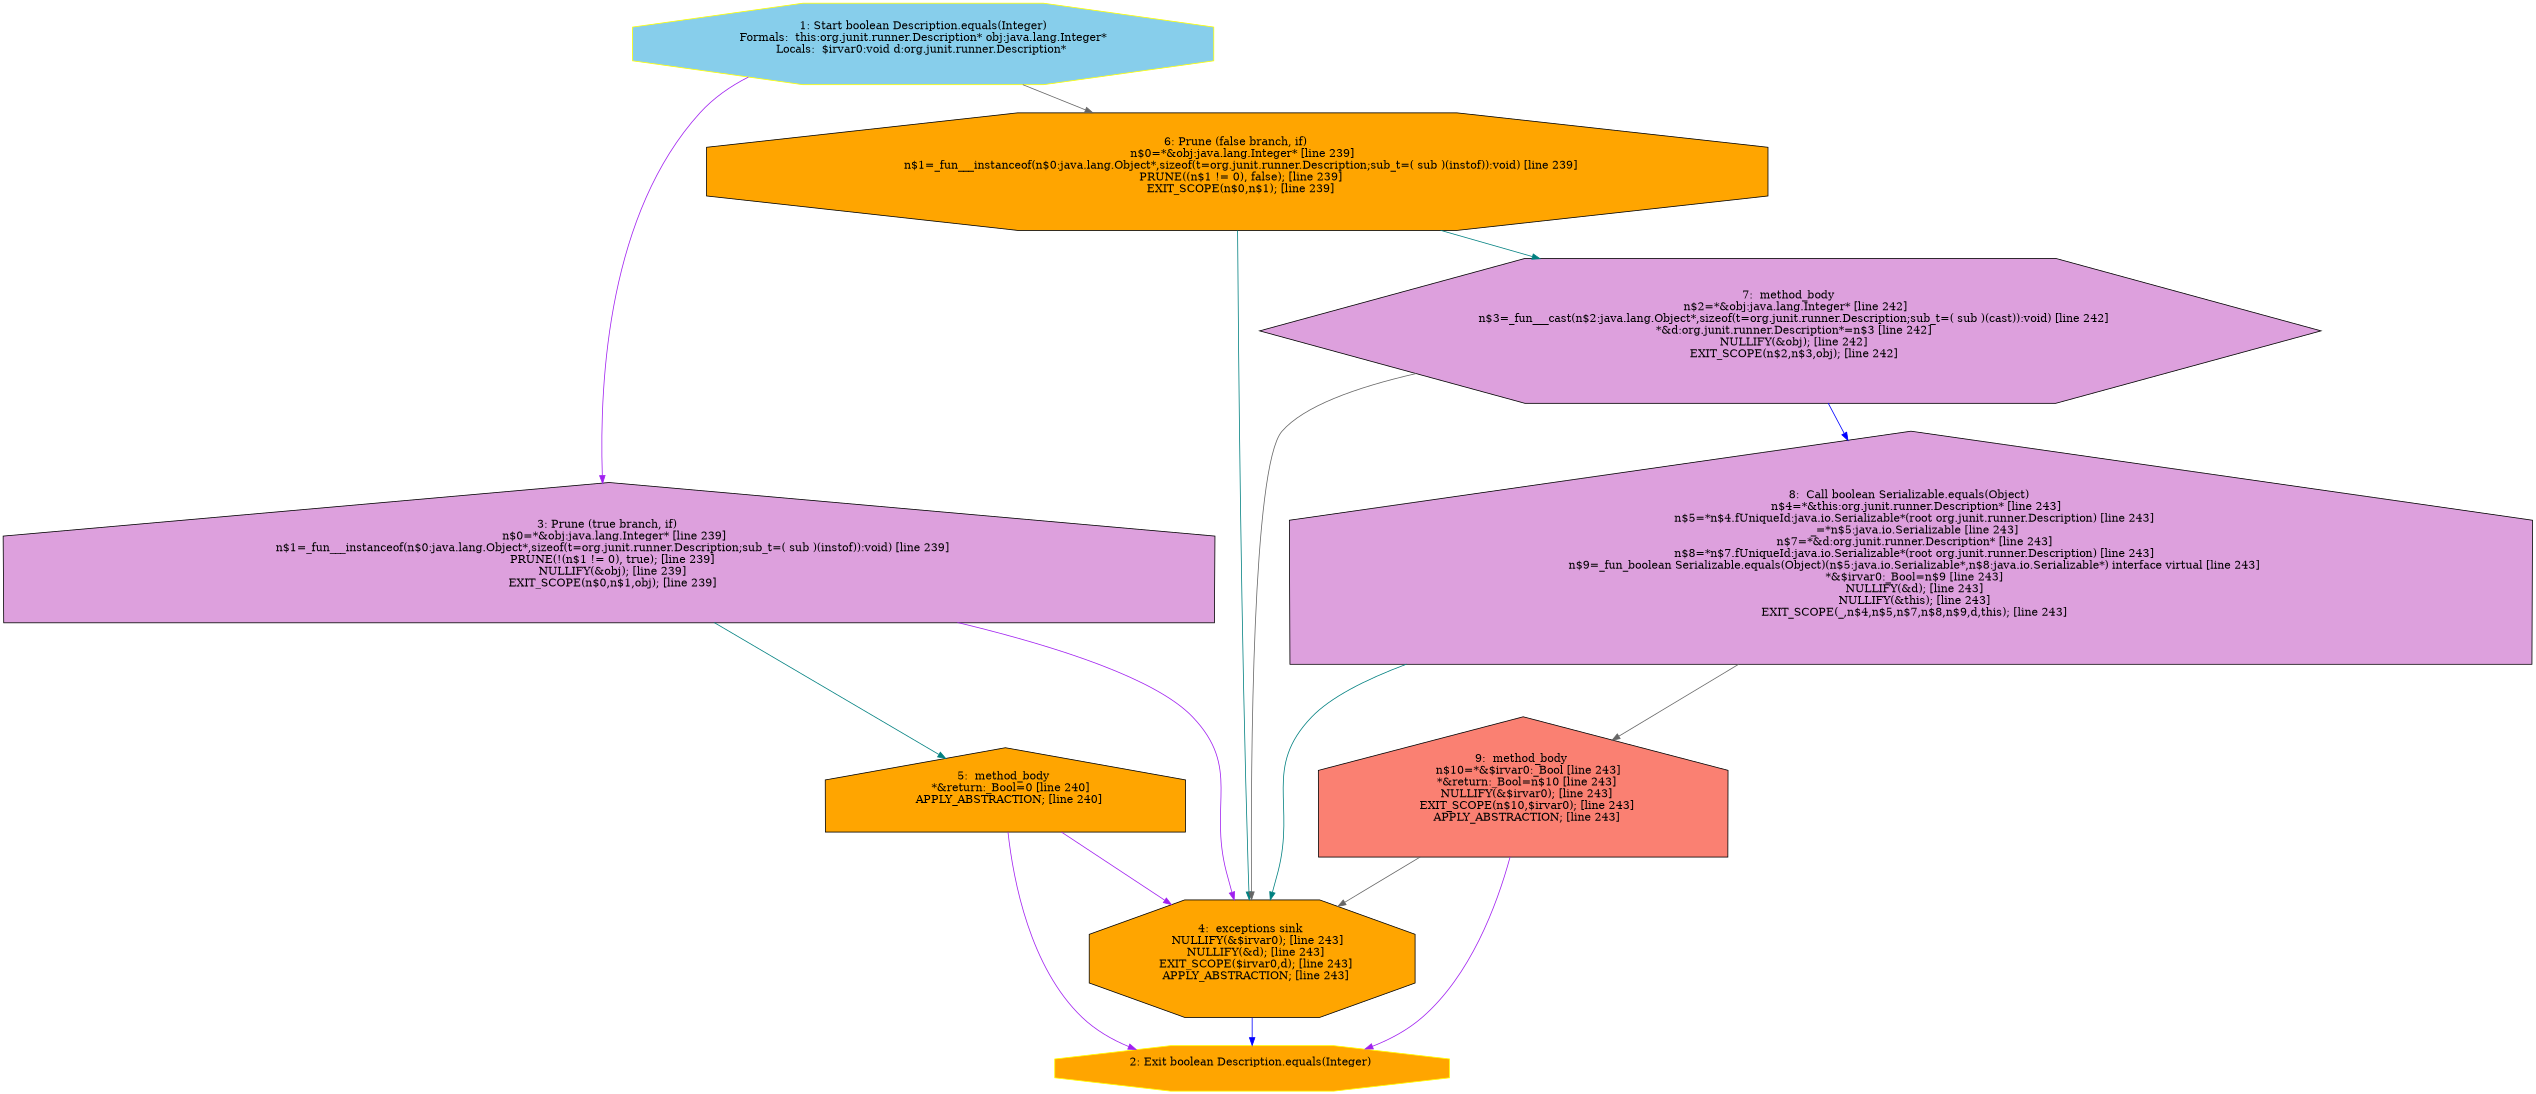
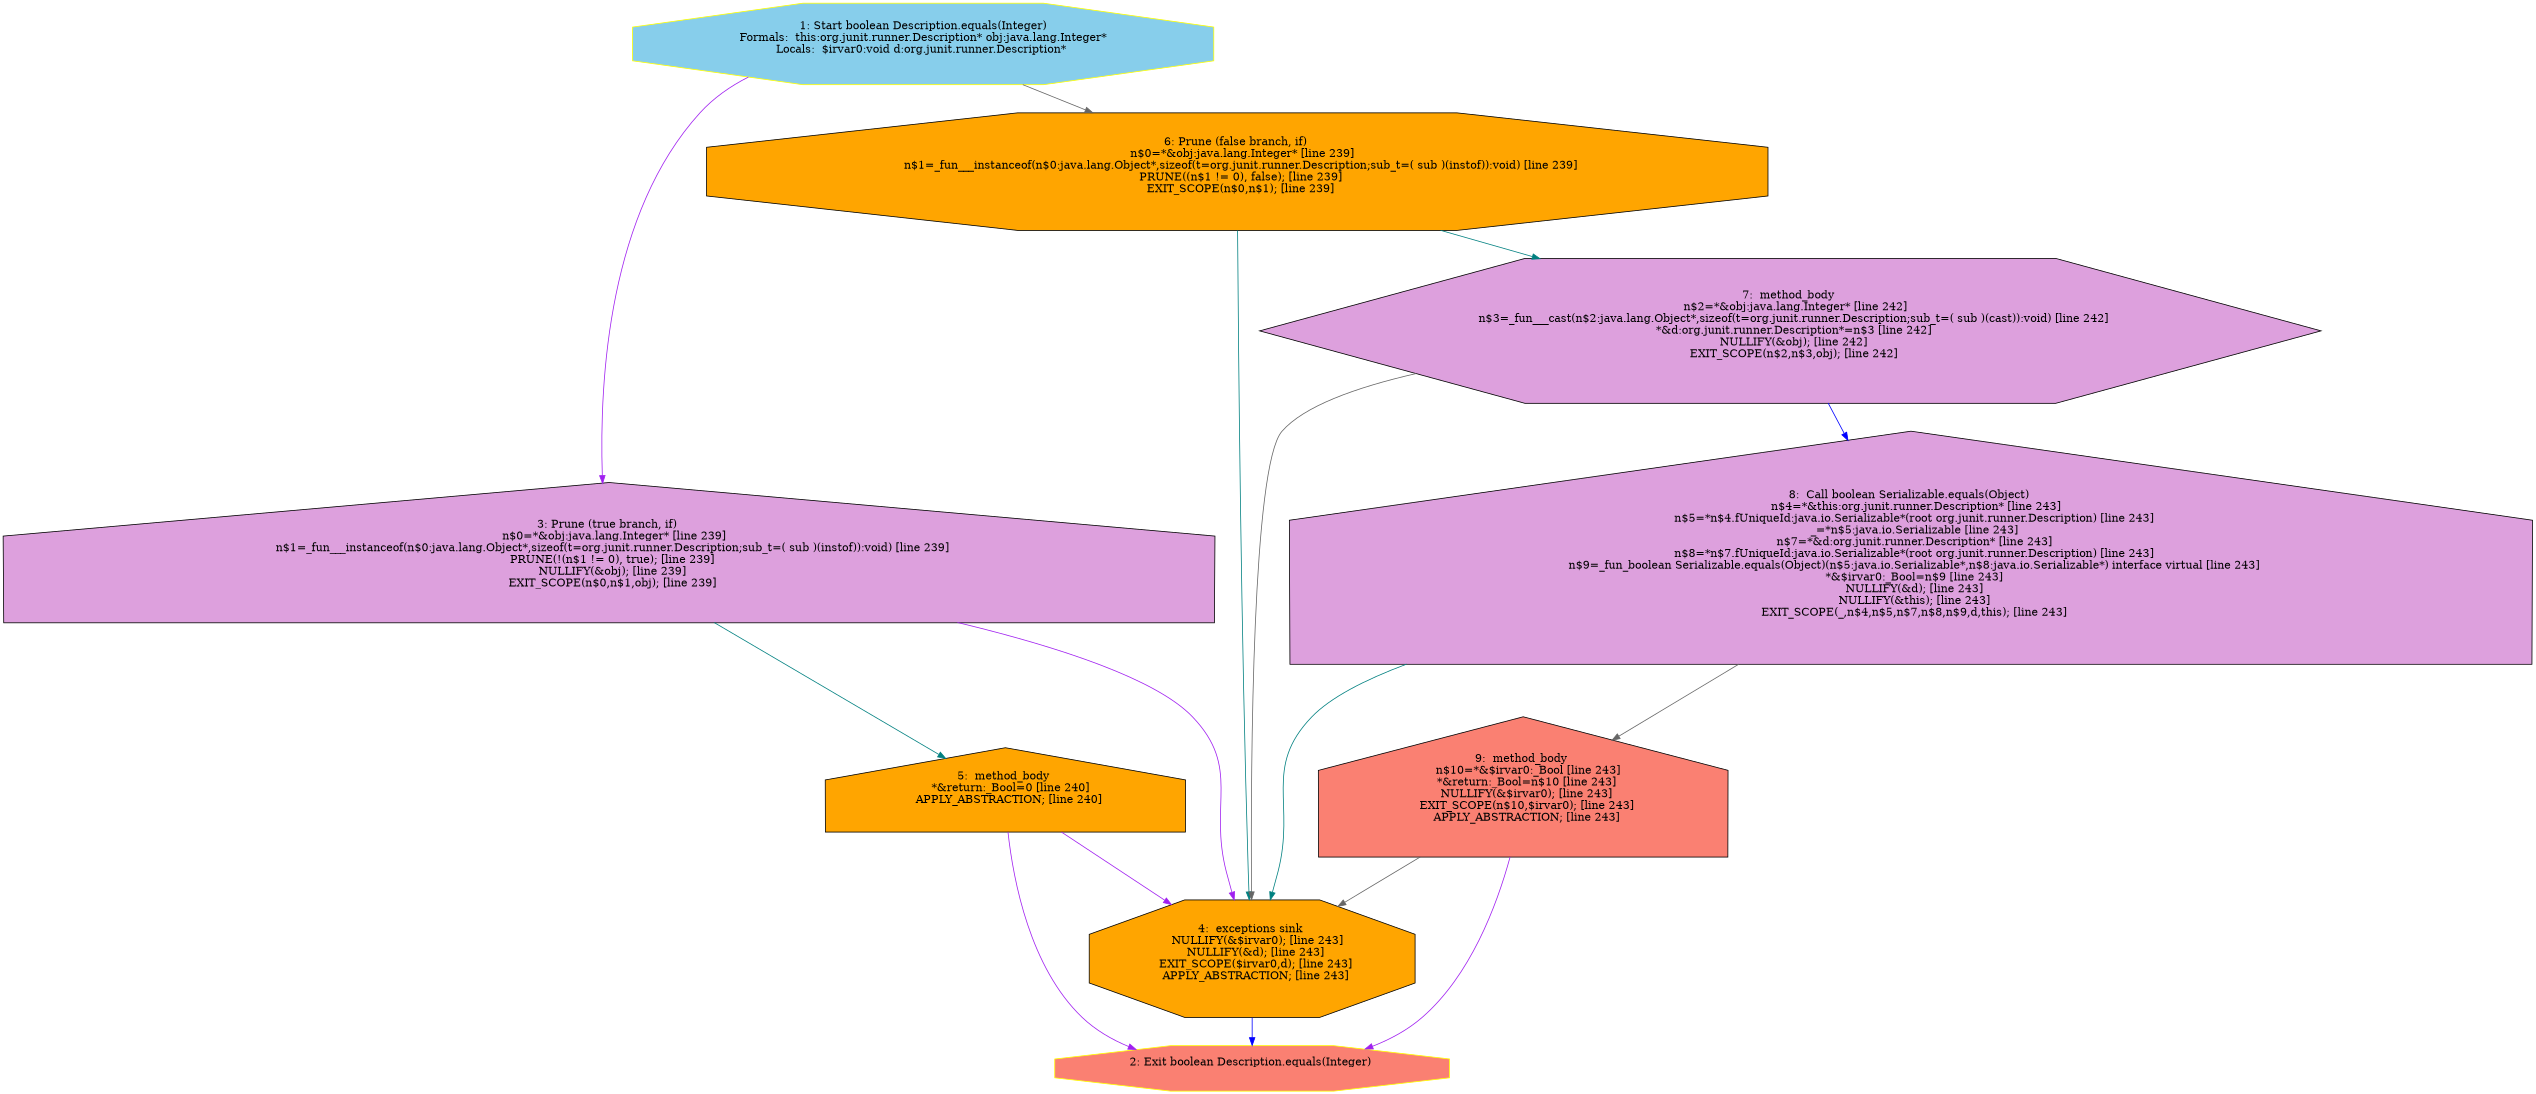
node "2: Exit boolean Description.equals(Integer)": fillcolor orange -> salmon
